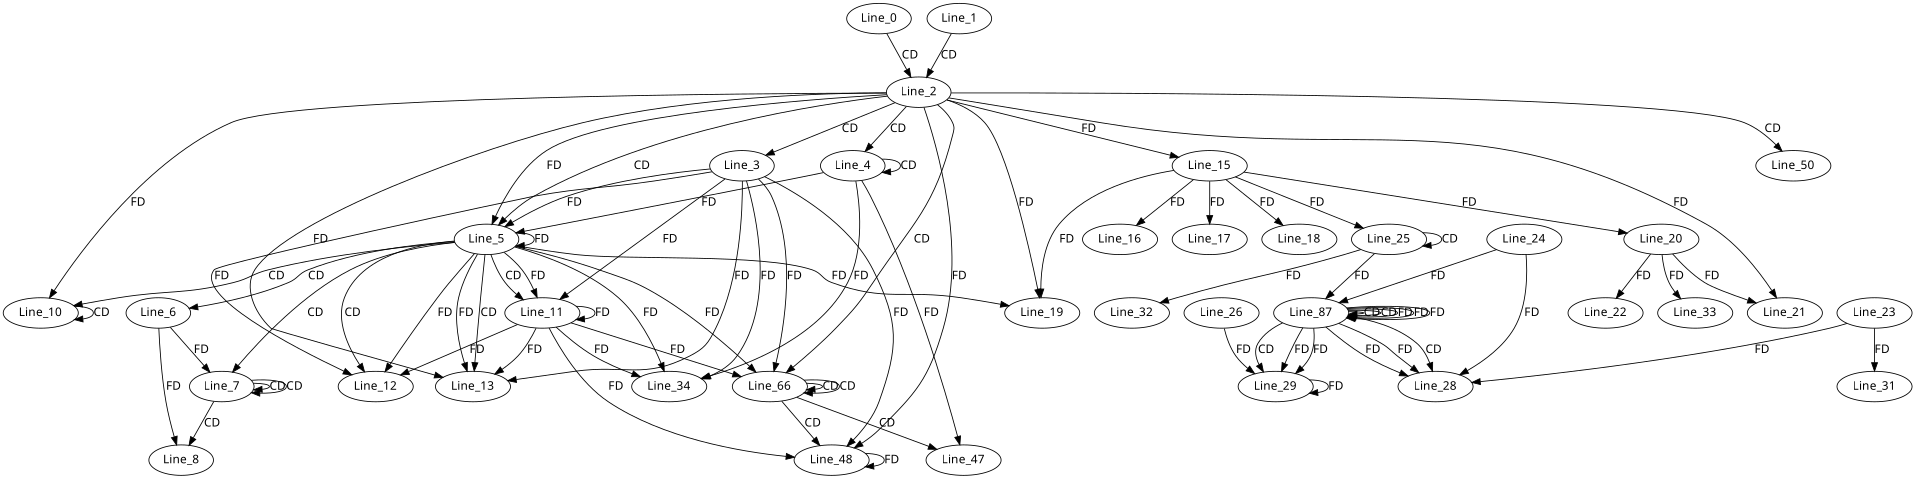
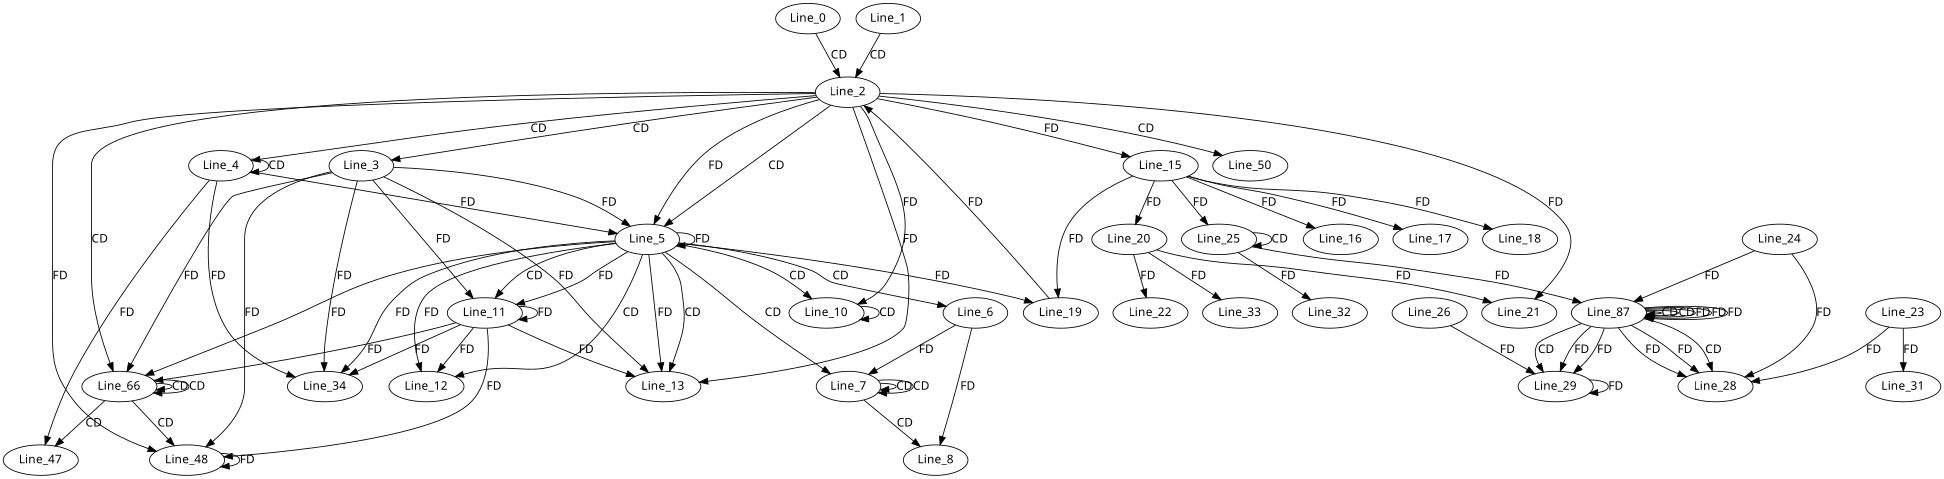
edge "Line_2" -> "Line_19": reversed
edge "Line_3" -> "Line_12": removed, label "FD"
